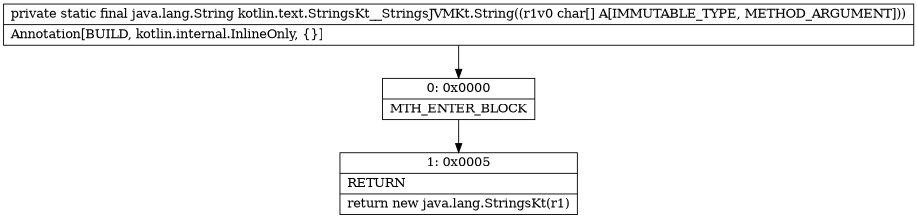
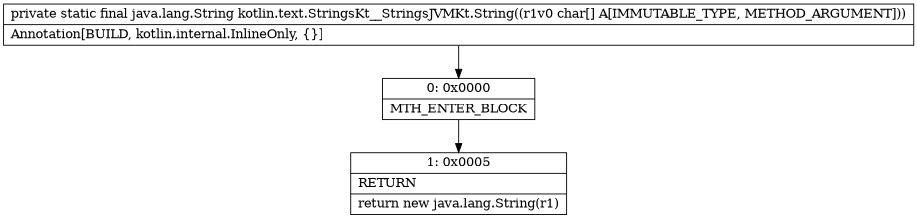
node "1: 0x0005": text "return new java.lang.StringsKt(r1)" -> "return new java.lang.String(r1)"
